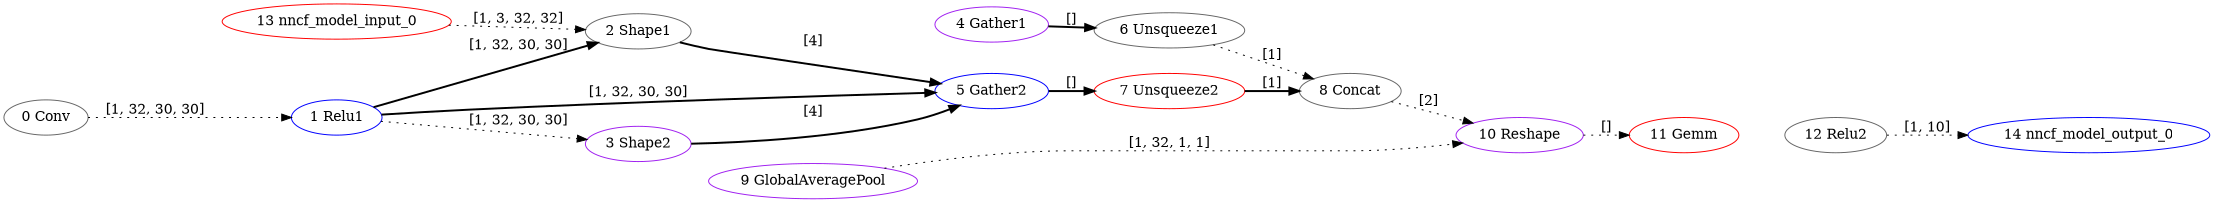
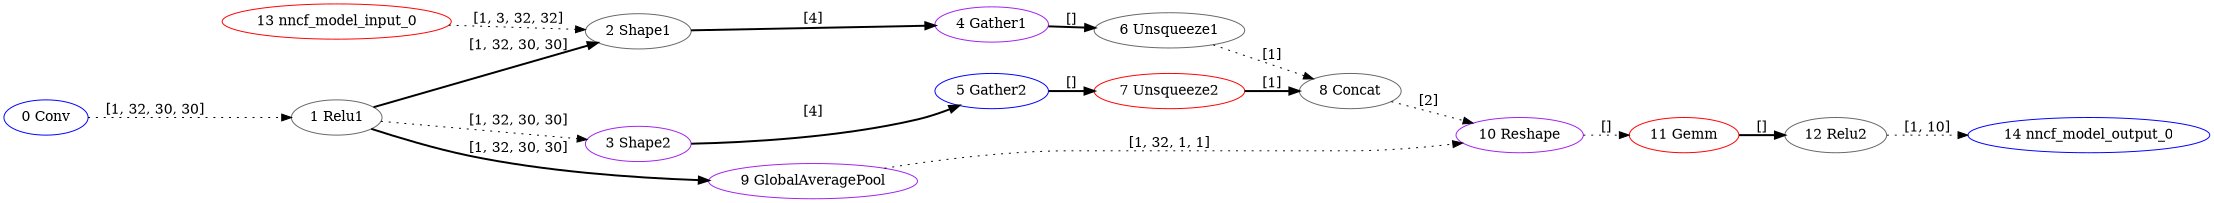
edge "2 Shape1" -> "5 Gather2": now "2 Shape1" -> "4 Gather1"
edge "1 Relu1" -> "5 Gather2": now "1 Relu1" -> "9 GlobalAveragePool"
node "0 Conv": color gray40 -> blue
node "1 Relu1": color blue -> gray40
edge "11 Gemm" -> "12 Relu2": added, label "[]"
